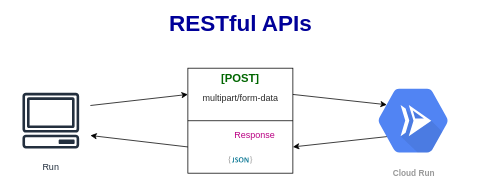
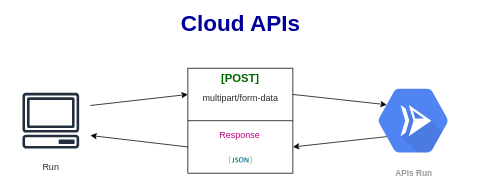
node "RESTful APIs": label "RESTful APIs" -> "Cloud APIs"
node "Response": moved (255, 135) -> (240, 135)
node "Cloud Run": label "Cloud Run" -> "APIs Run"
